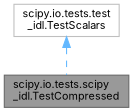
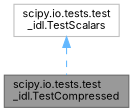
node "scipy.io.tests.scipy _idl.TestCompressed": label "scipy.io.tests.scipy _idl.TestCompressed" -> "scipy.io.tests.test _idl.TestCompressed"
